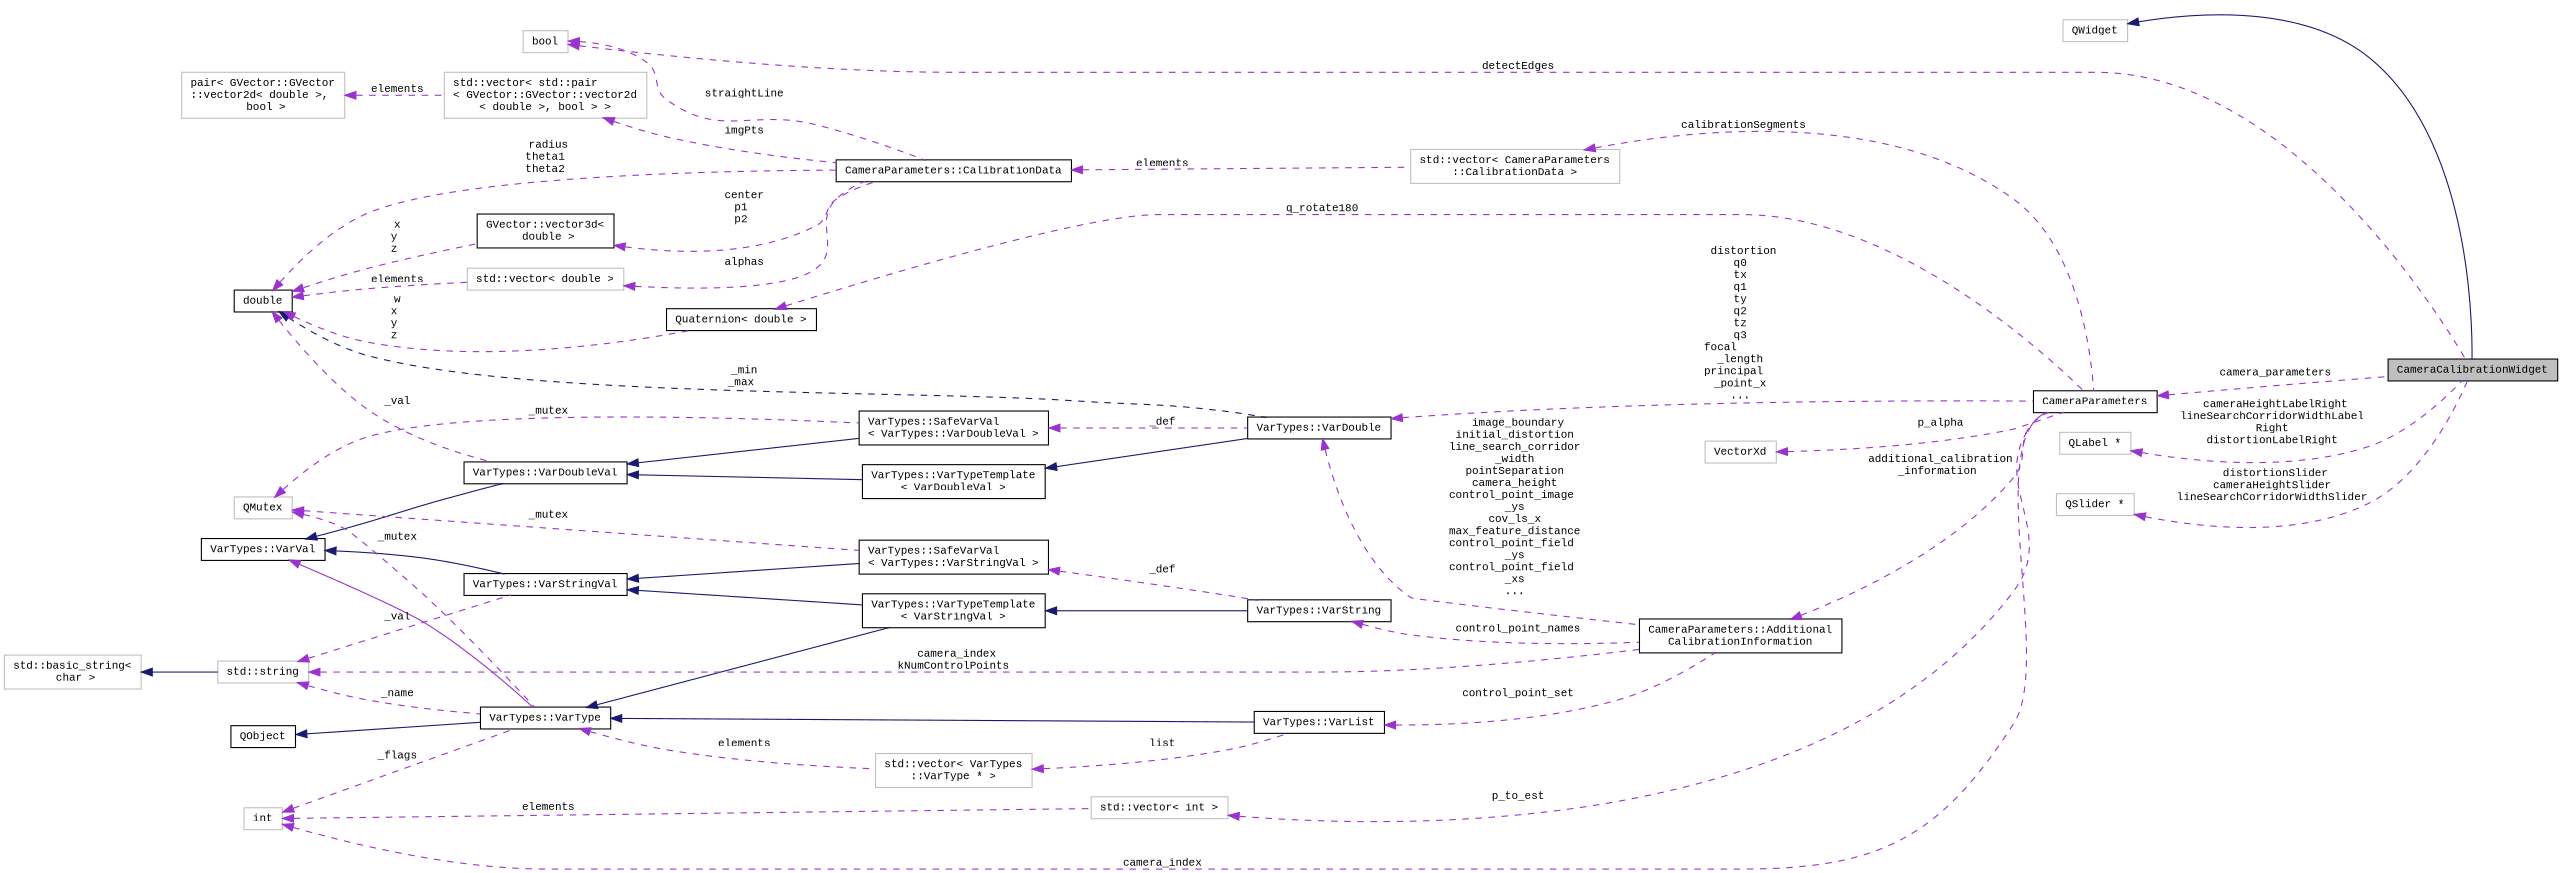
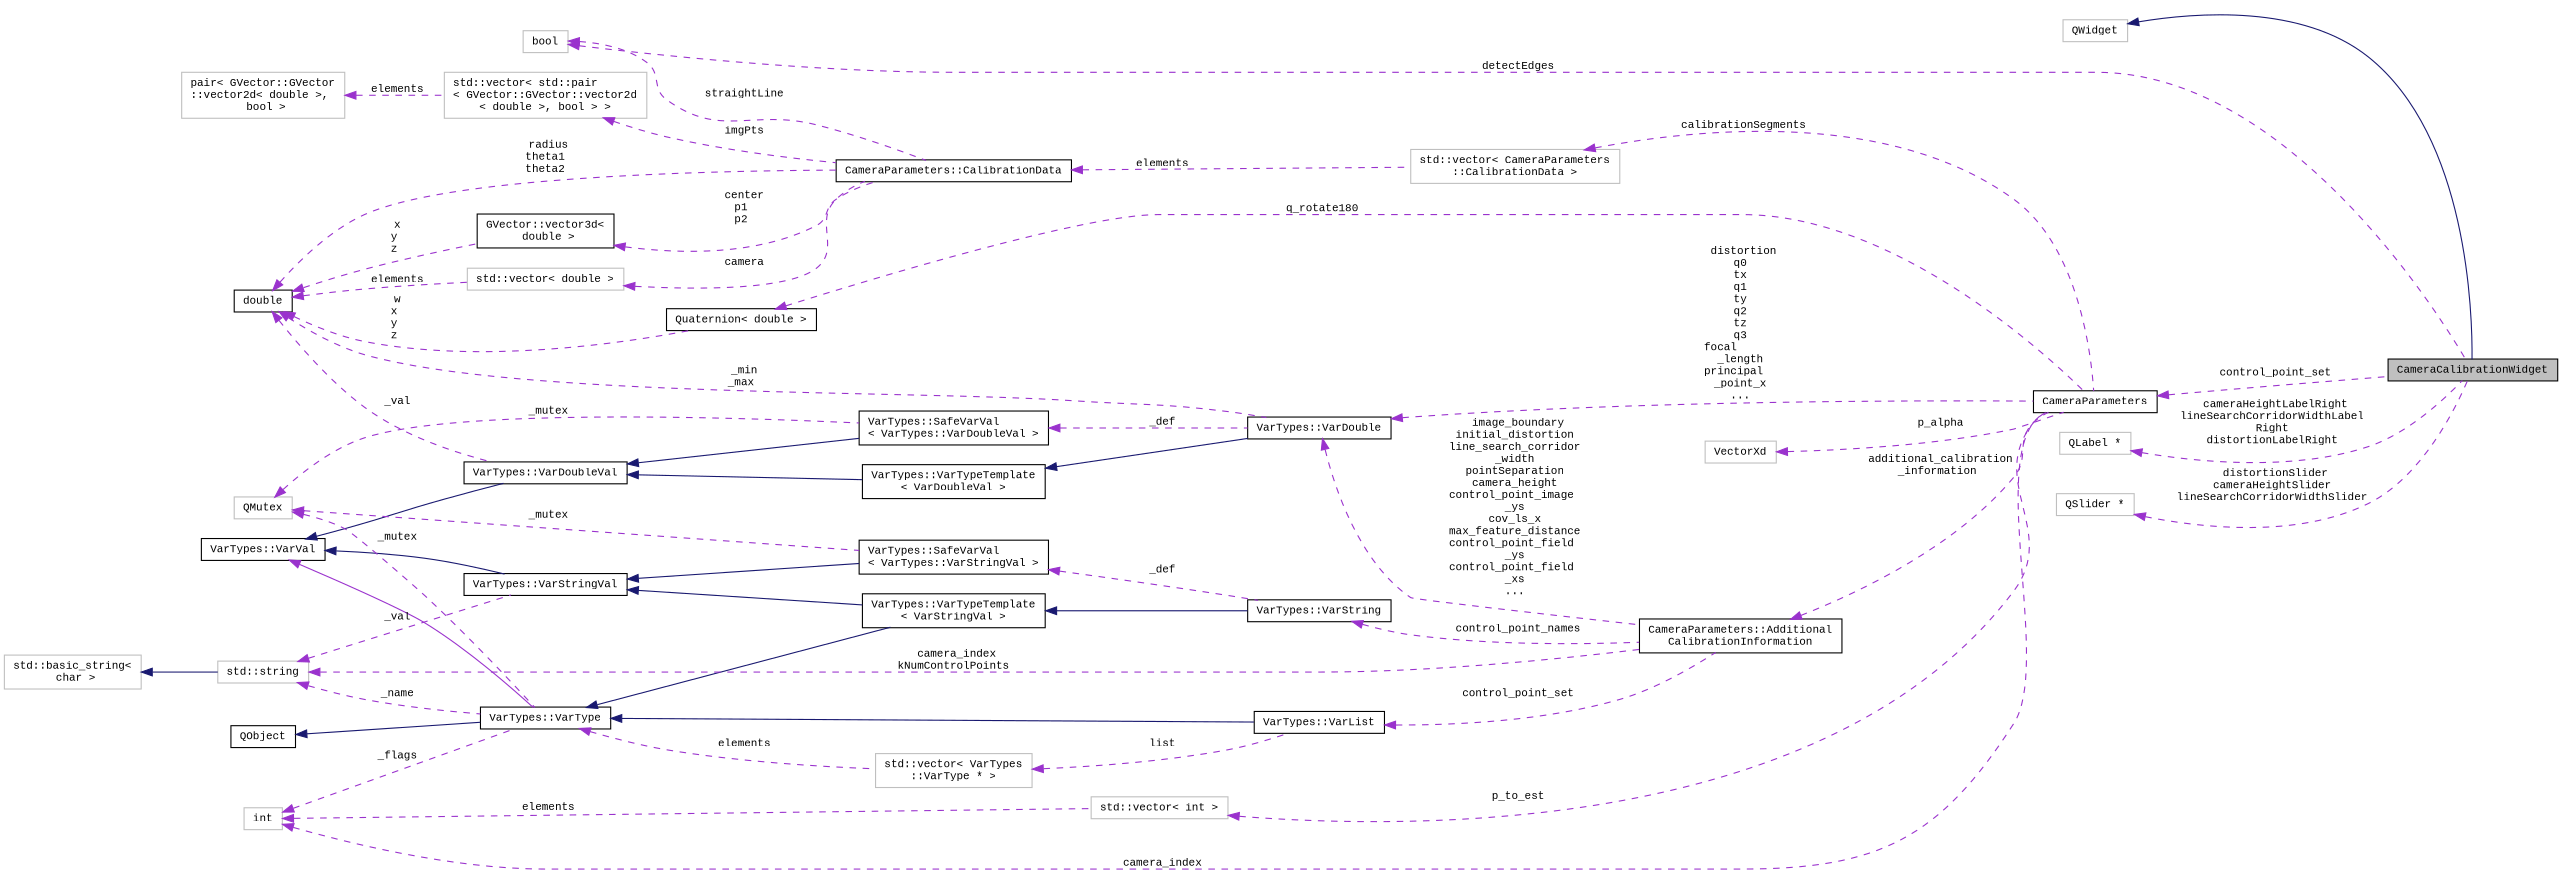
edge "CameraParameters::CalibrationData" -> "std::vector< double >": label " alphas" -> " camera"
edge "CameraCalibrationWidget" -> "CameraParameters": label " camera_parameters" -> " control_point_set"
edge "VarTypes::VarDouble" -> "double": color midnightblue -> darkorchid3
